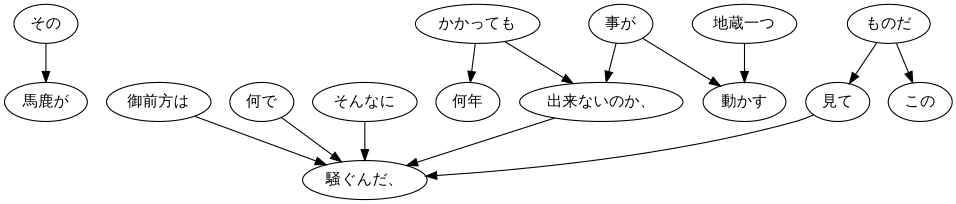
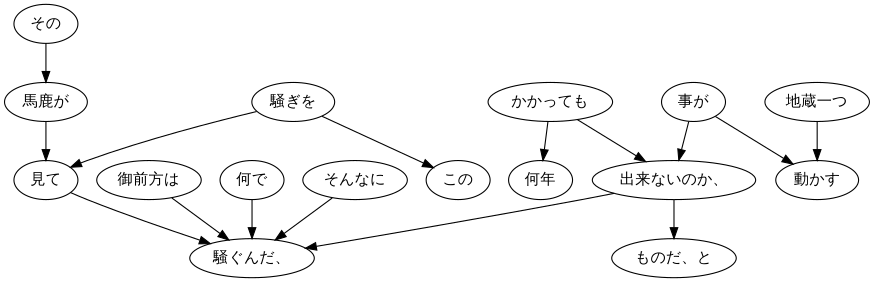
node "ものだ": label "ものだ" -> "騒ぎを"
edge "馬鹿が" -> "見て": added
node "ものだ、と": added
